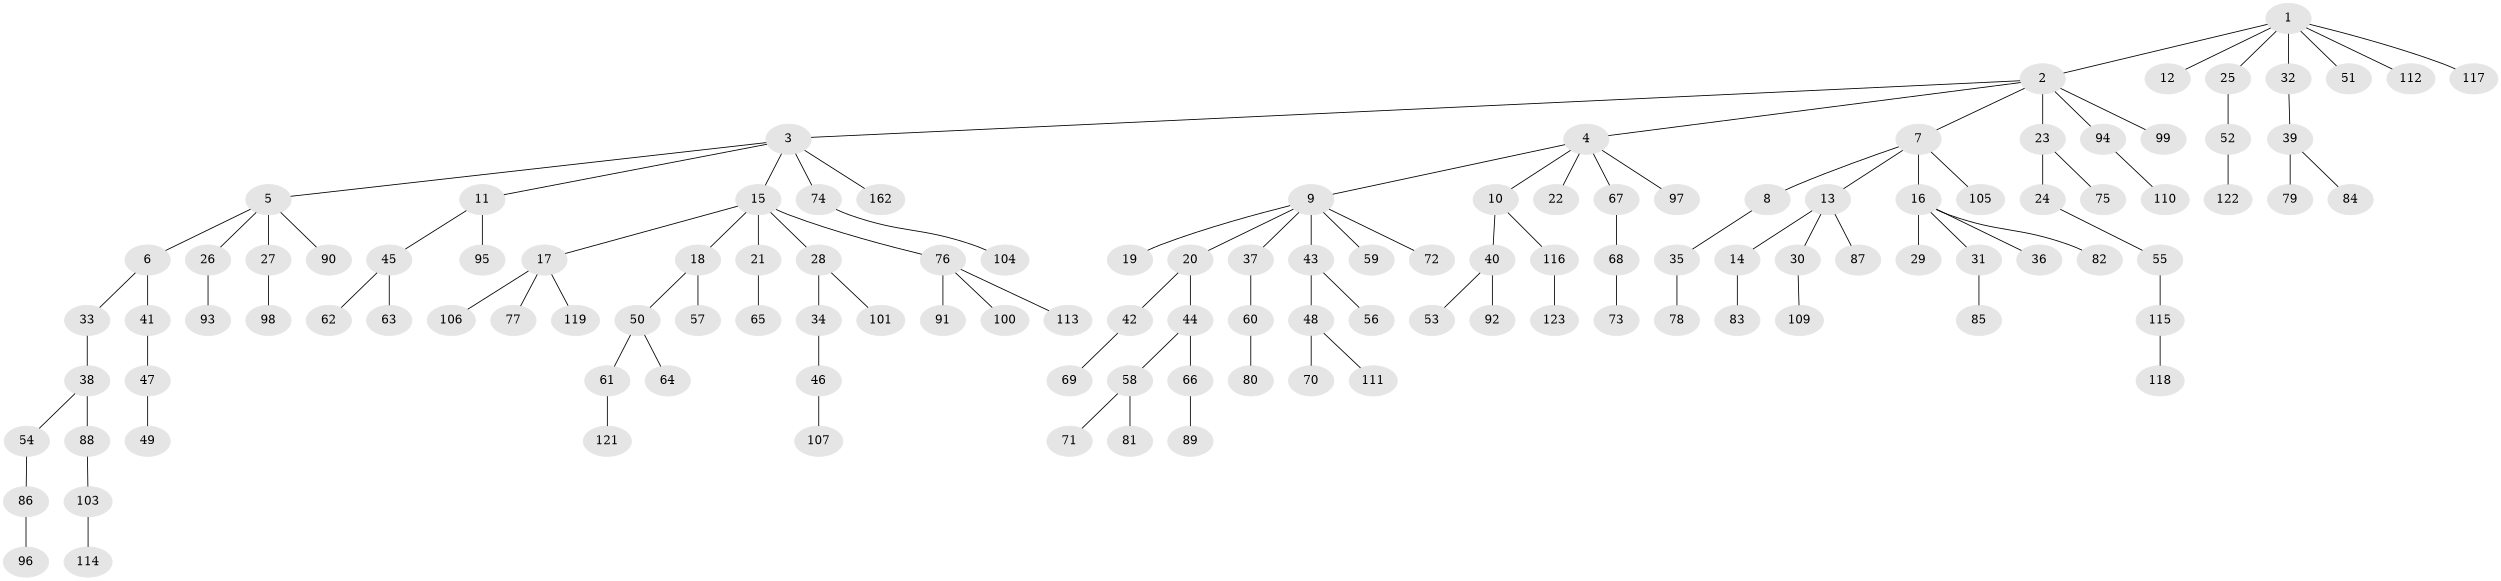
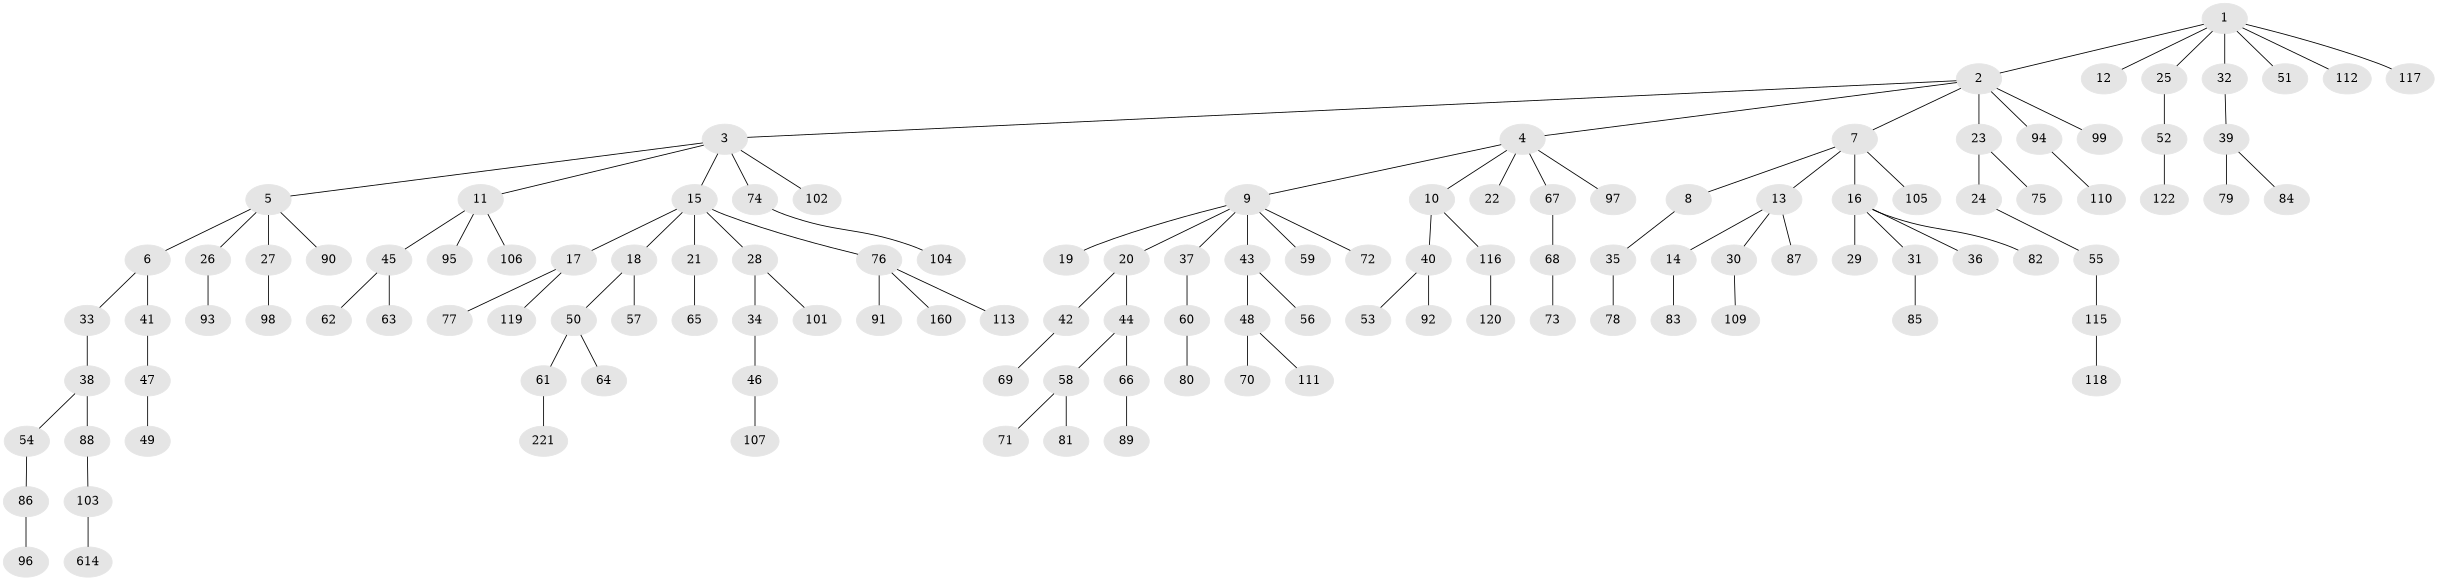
node "162": label "162" -> "102"
edge "17" -- "106": now "11" -- "106"
node "100": label "100" -> "160"
node "123": label "123" -> "120"
node "121": label "121" -> "221"
node "114": label "114" -> "614"
